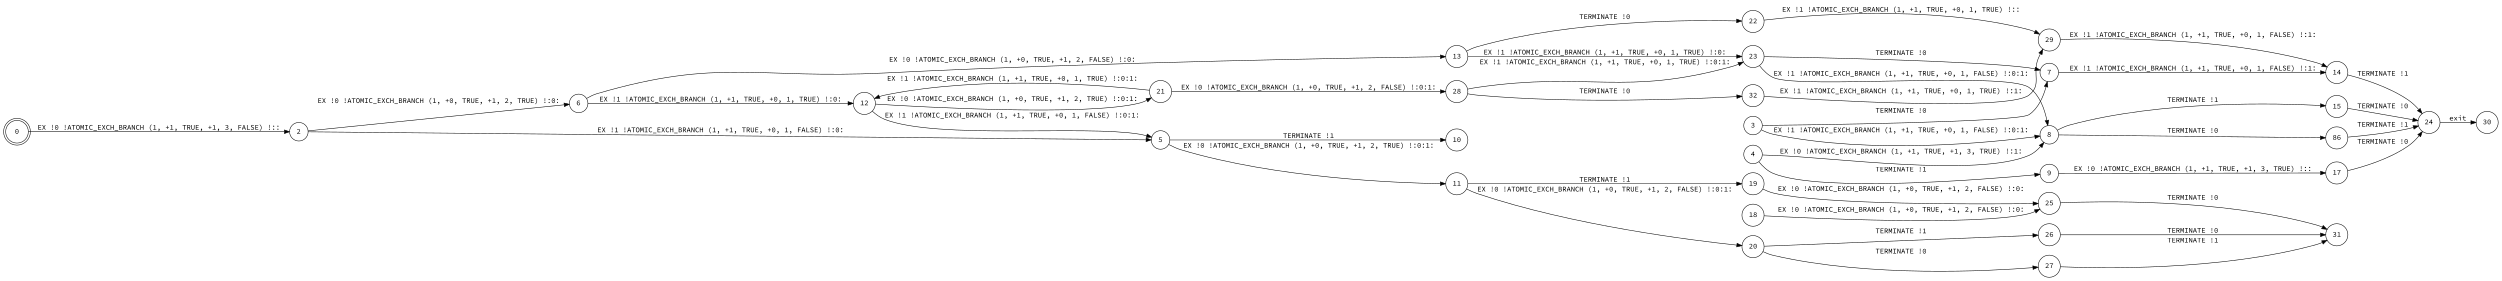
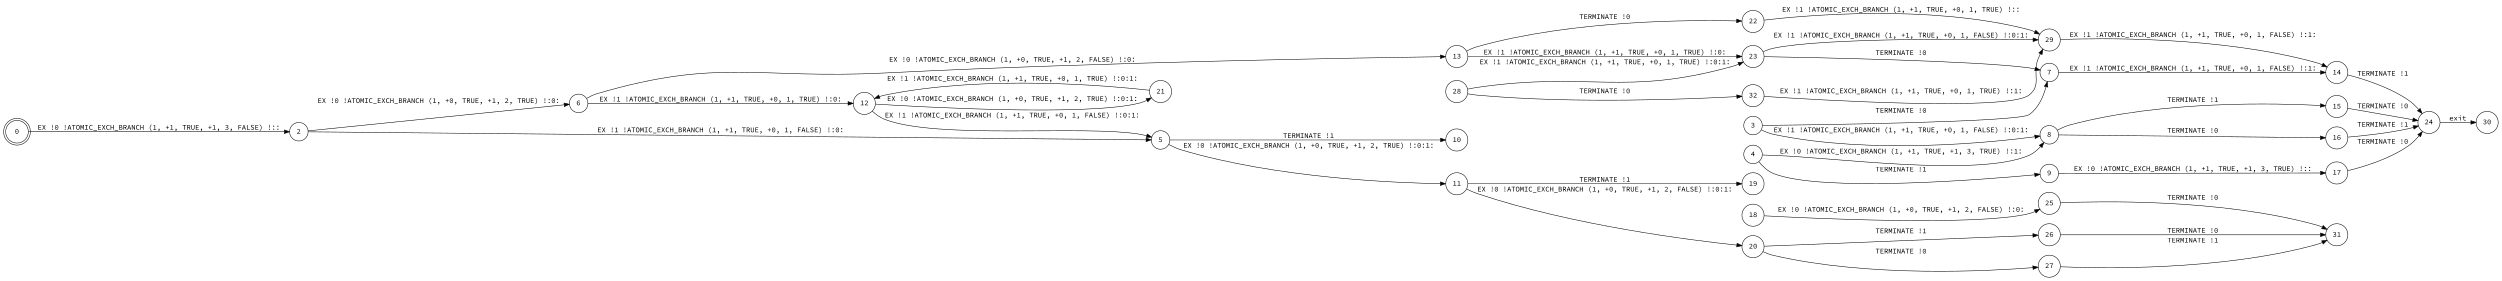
edge "23" -> "8": now "23" -> "29"
edge "21" -> "28": removed, label "EX !0 !ATOMIC_EXCH_BRANCH (1, +0, TRUE, +1, 2, FALSE) !:0:1:"
node "86": label "86" -> "16"
edge "19" -> "25": removed, label "EX !0 !ATOMIC_EXCH_BRANCH (1, +0, TRUE, +1, 2, FALSE) !:0:"
